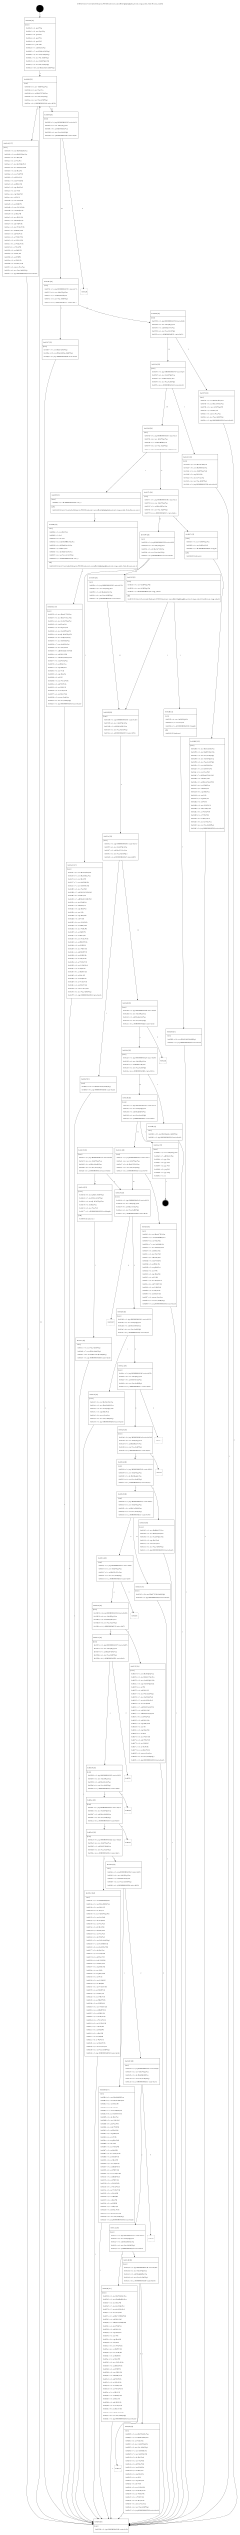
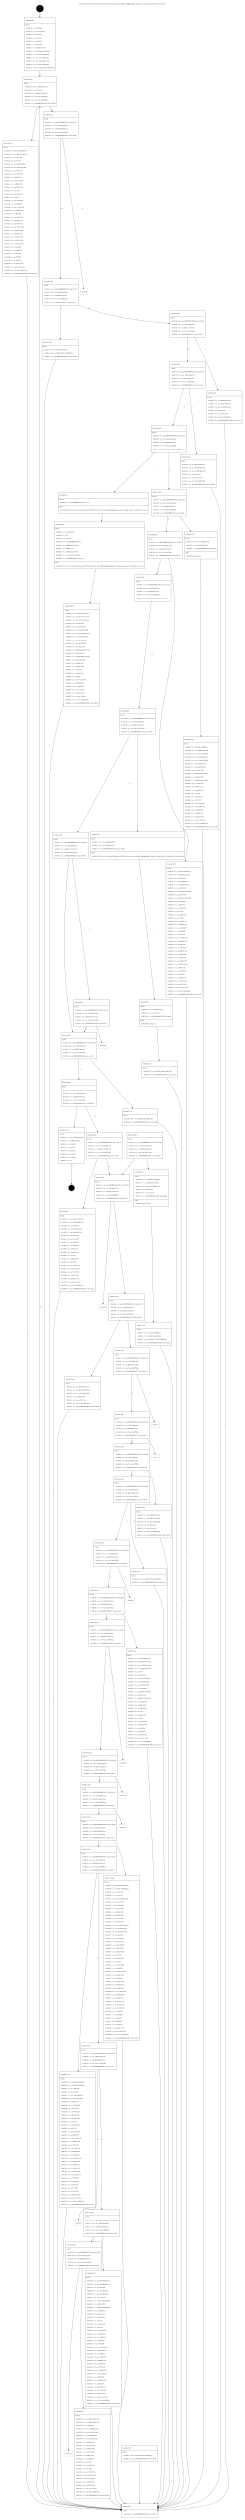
edge "0x4021f2 [13]" -> "0x4019d0 [28]": reversed
edge "0x4019ec [28]" -> "0x4020a9 [15]": now "0x4019ec [28]" -> "0x401a24 [28]"
